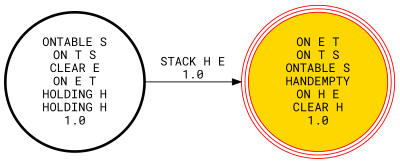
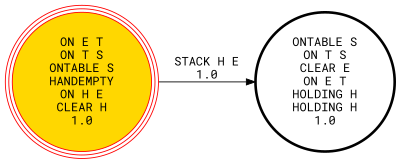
edge "ONTABLE S ON T S CLEAR E ON E T HOLDING H HOLDING H 1.0" -> "ON E T ON T S ONTABLE S HANDEMPTY ON H E CLEAR H 1.0": reversed
